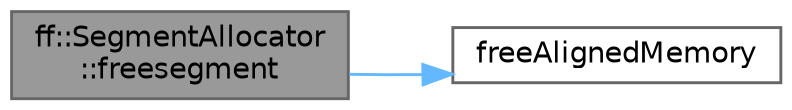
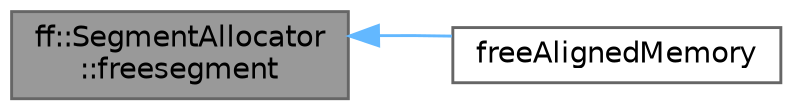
edge "ff::SegmentAllocator ::freesegment" -> "freeAlignedMemory": reversed
